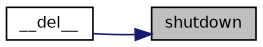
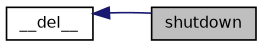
edge "__del__" -> "shutdown": reversed
